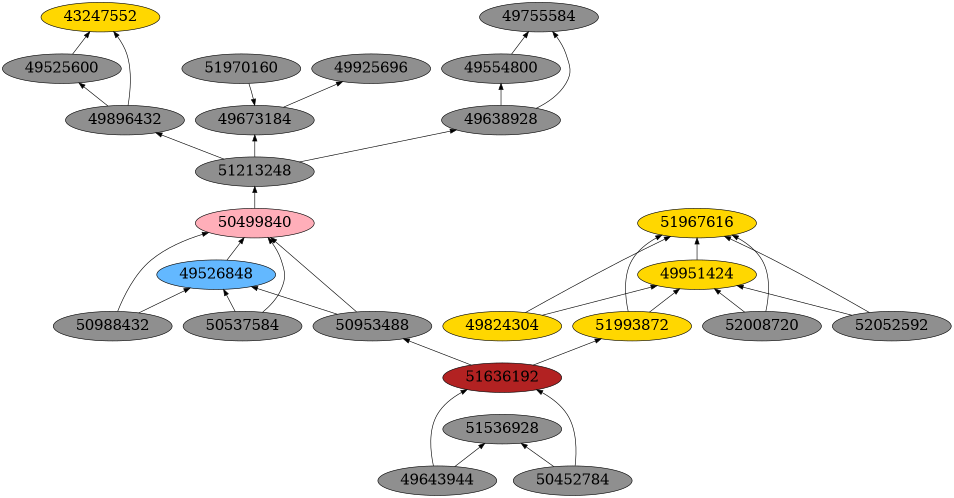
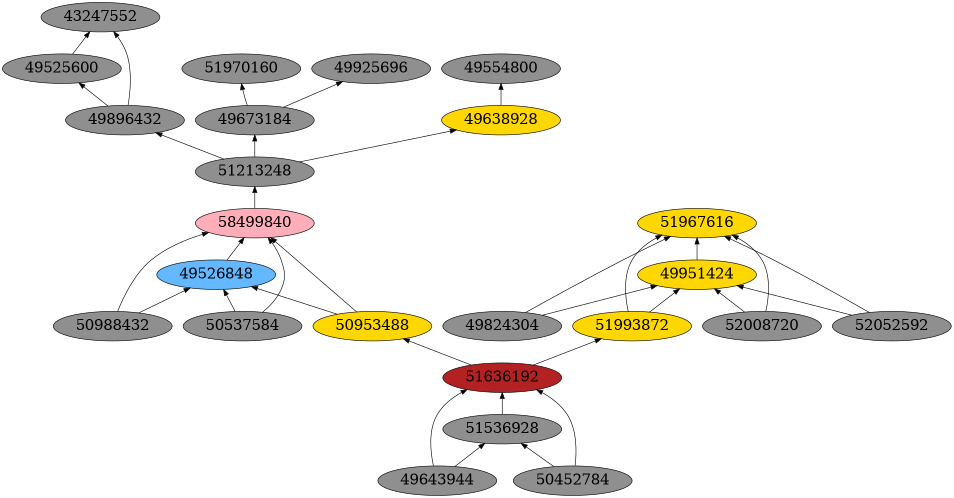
node "43247552": fillcolor gold -> grey56
node "49755584": removed
edge "51970160" -> "49673184": reversed
node "49638928": fillcolor grey56 -> gold
node "50499840": label "50499840" -> "58499840"
node "50953488": fillcolor grey56 -> gold
node "49824304": fillcolor gold -> grey56
edge "51536928" -> "51636192": added
